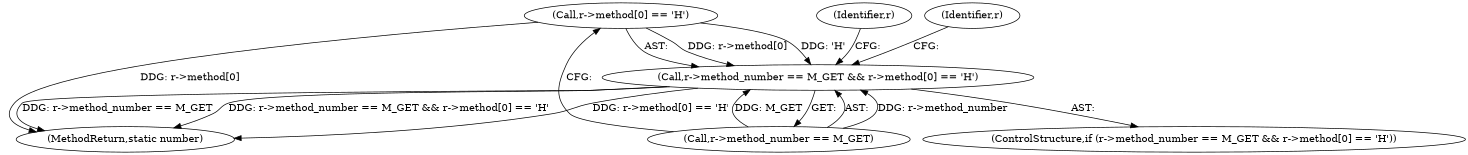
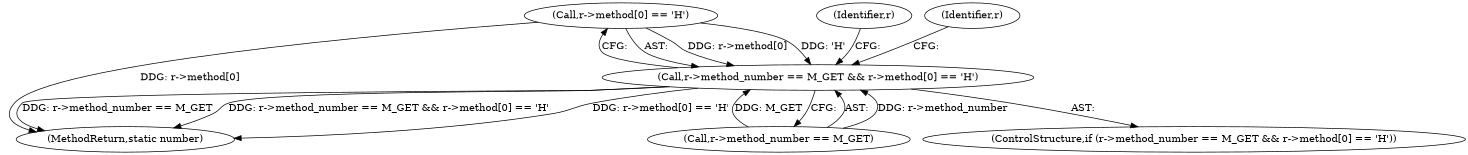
edge "(Call,r->method_number == M_GET && r->method[0] == 'H')" -> "(Call,r->method_number == M_GET)": label "GET: " -> "CFG: "
edge "(Call,r->method_number == M_GET)" -> "(Call,r->method[0] == 'H')": now "(Call,r->method_number == M_GET && r->method[0] == 'H')" -> "(Call,r->method[0] == 'H')"
